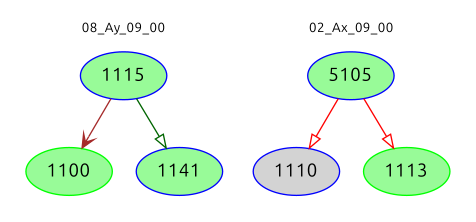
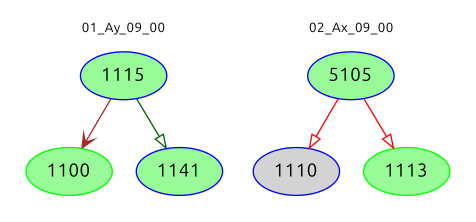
cluster "08_Ay_09_00": label "08_Ay_09_00" -> "01_Ay_09_00"
